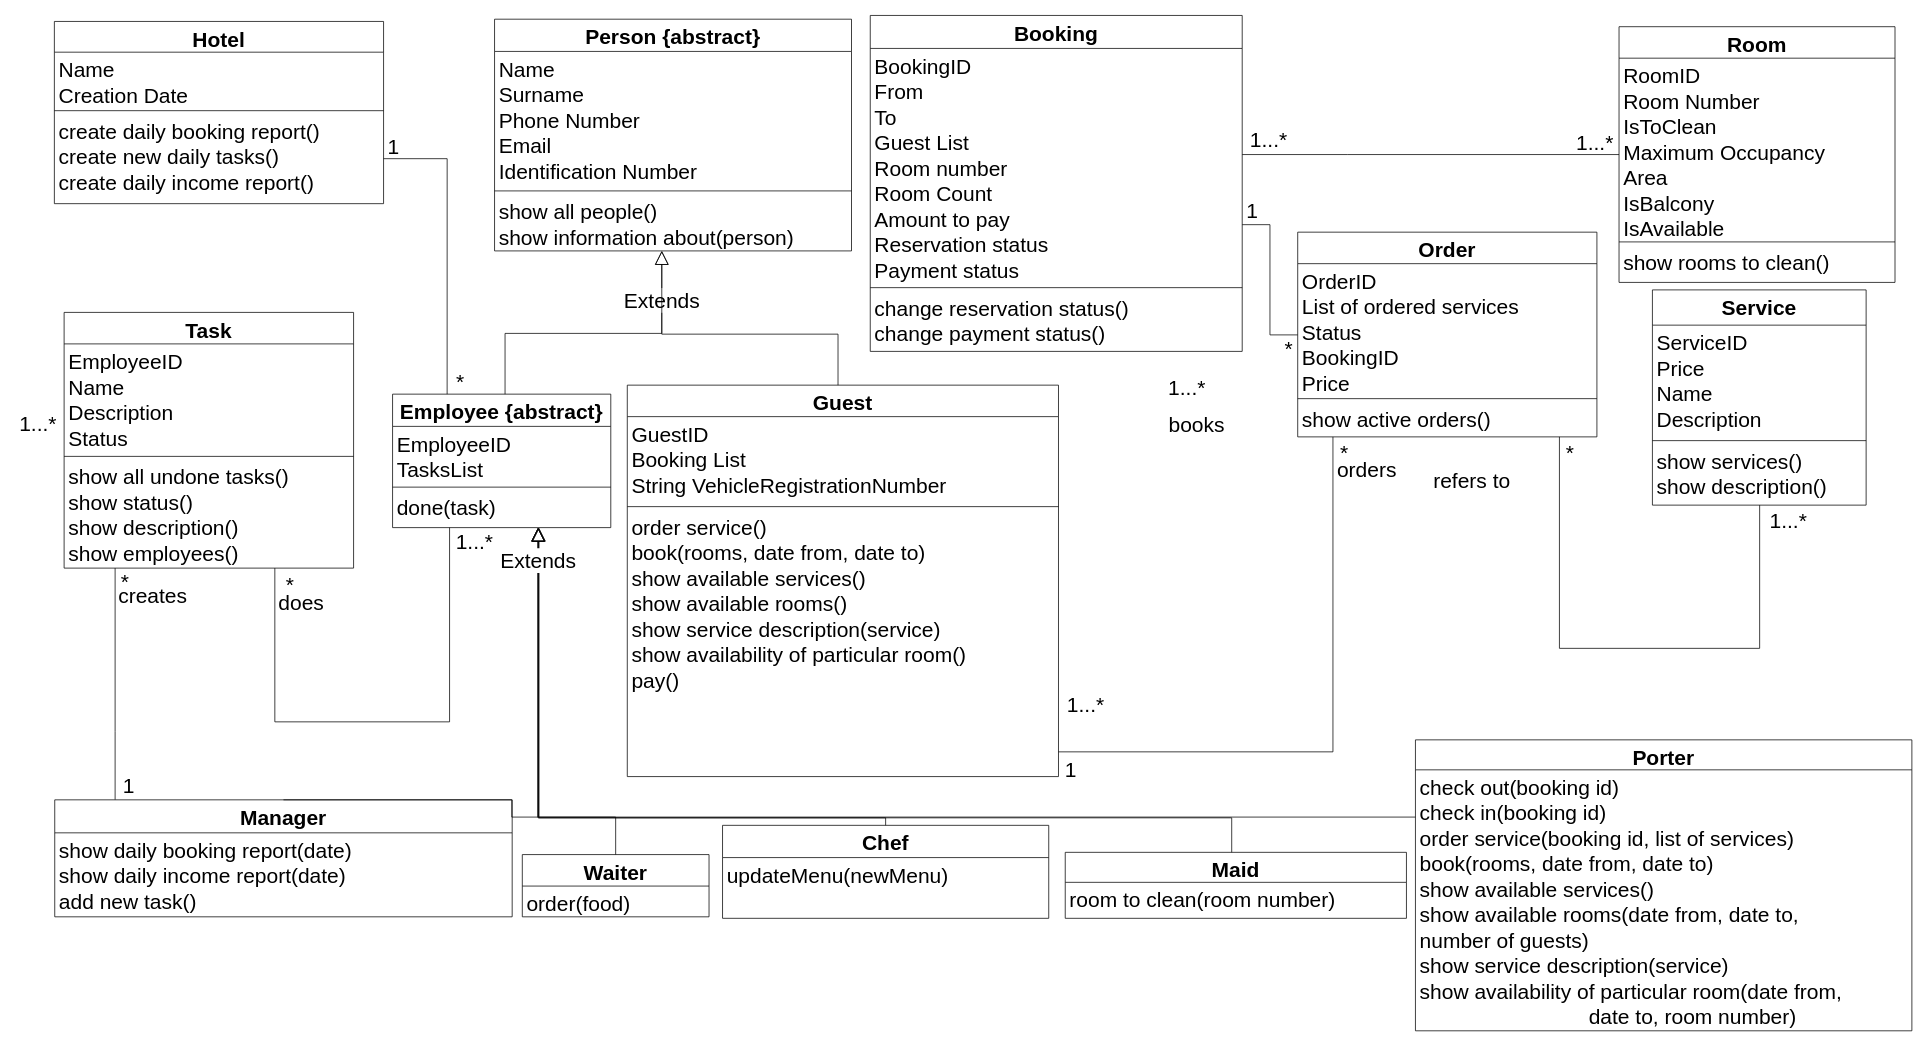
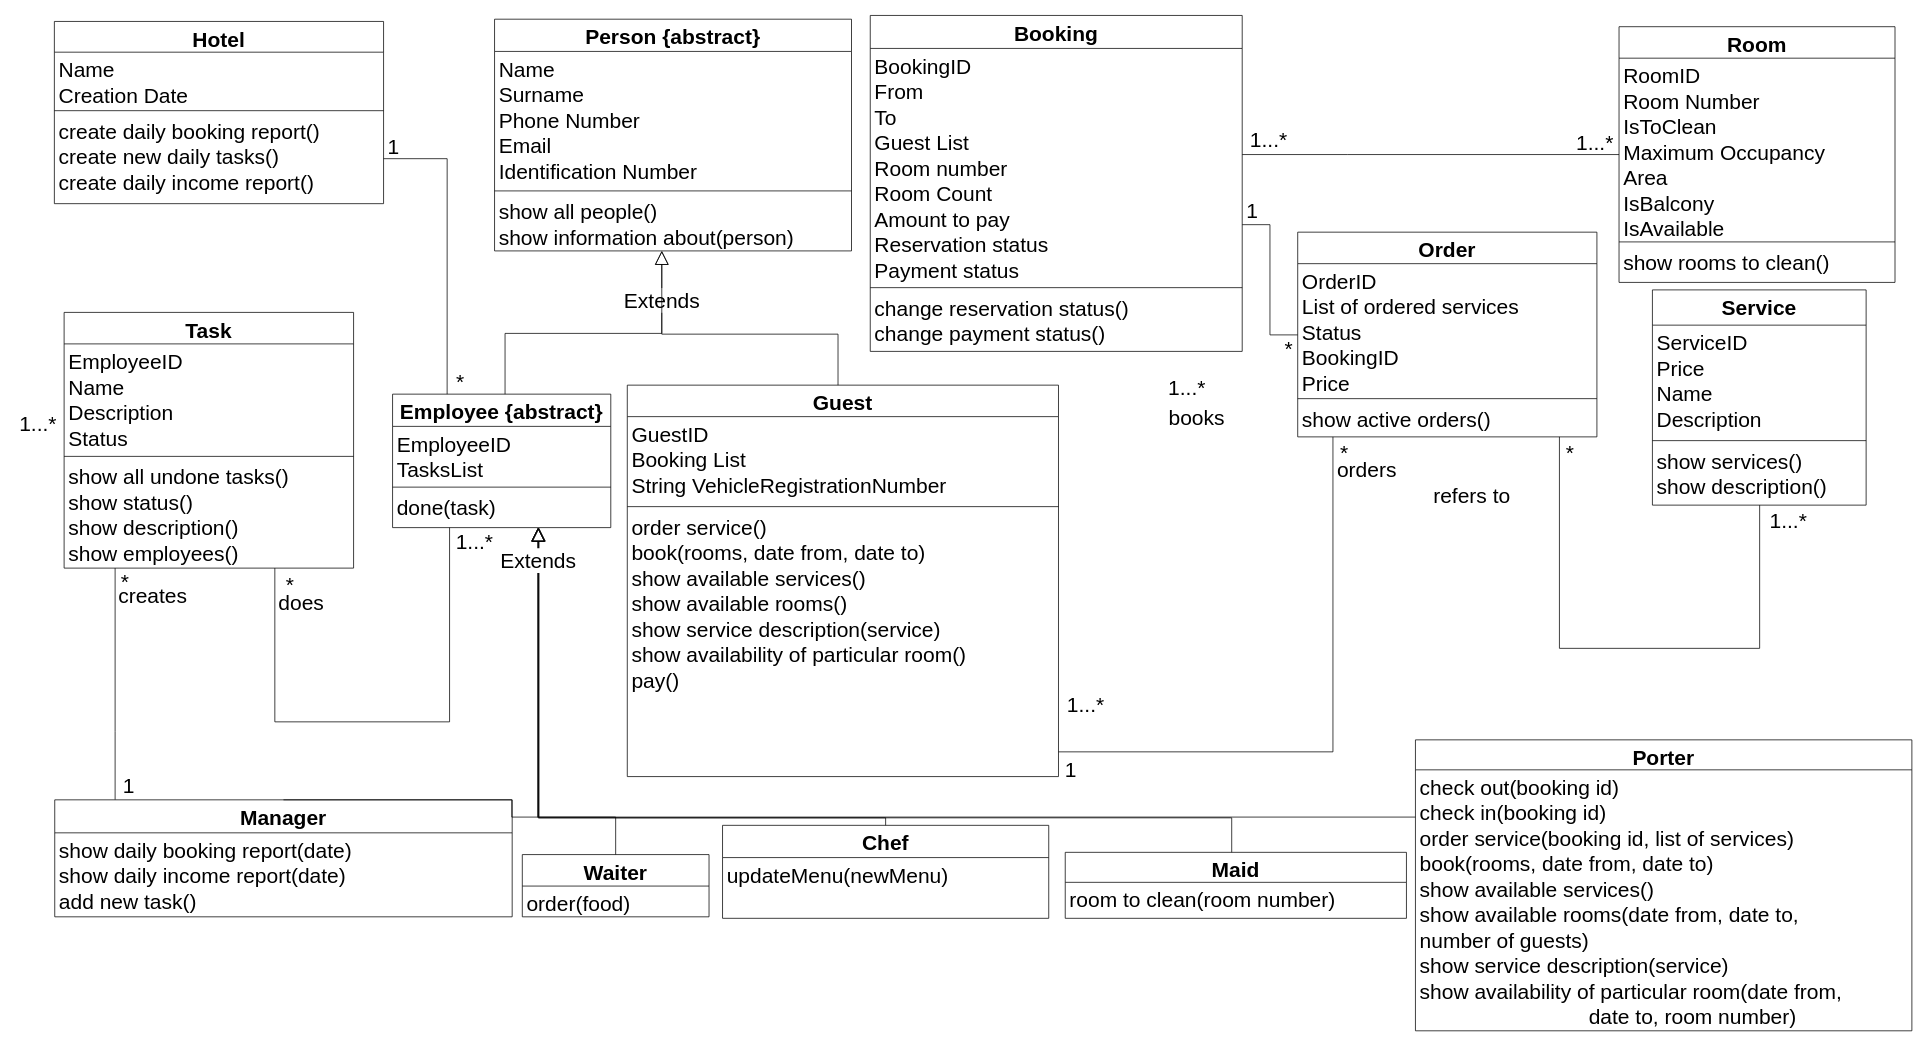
node "books": moved (1196, 425) -> (1196, 417)
node "refers to": moved (1472, 481) -> (1472, 496)
